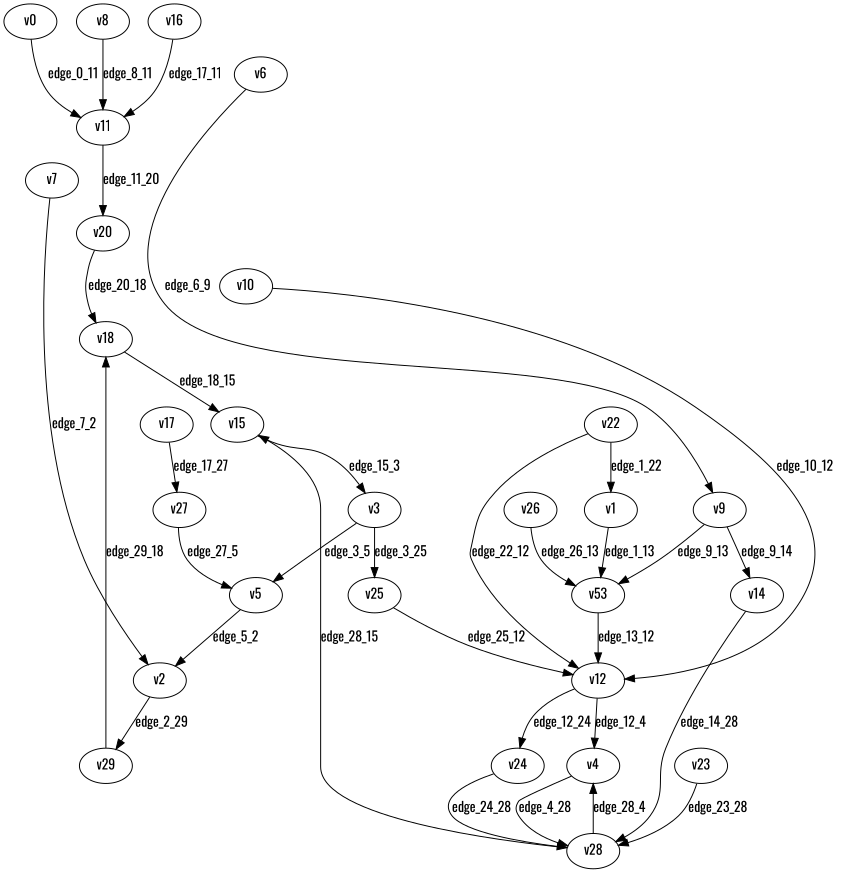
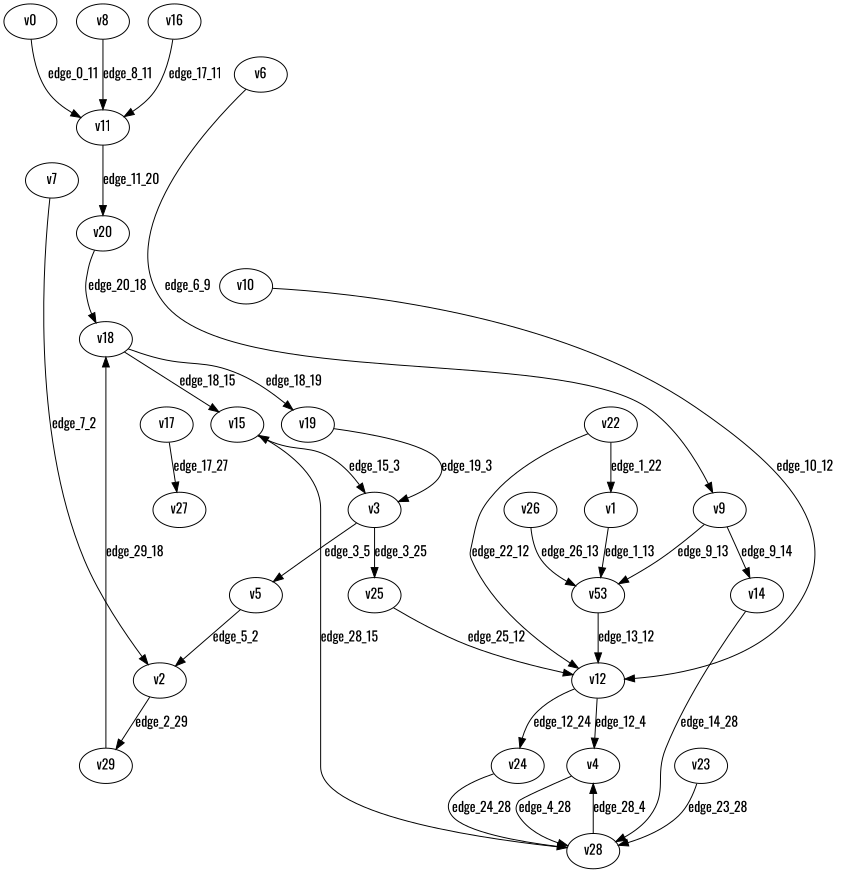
node "v19": added
edge "v27" -> "v5": removed, label "edge_27_5"
